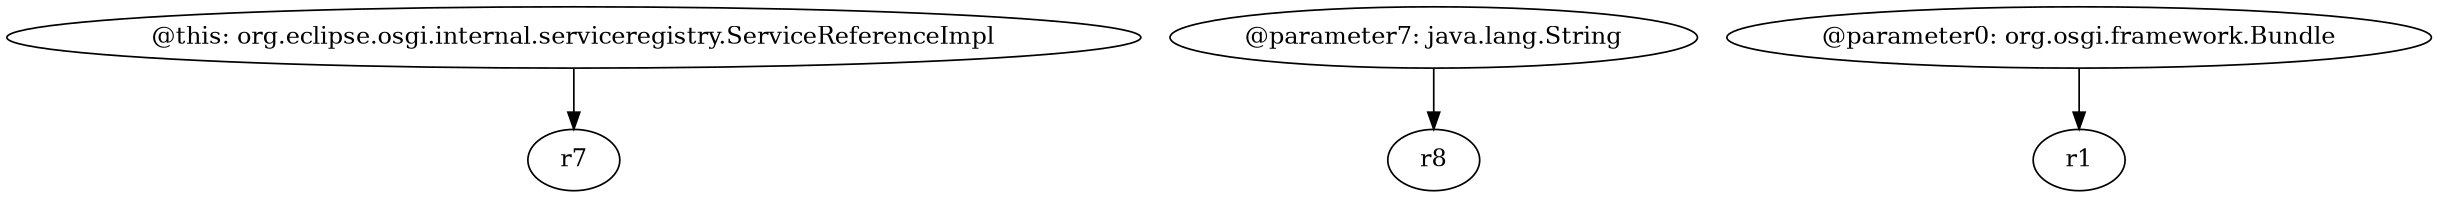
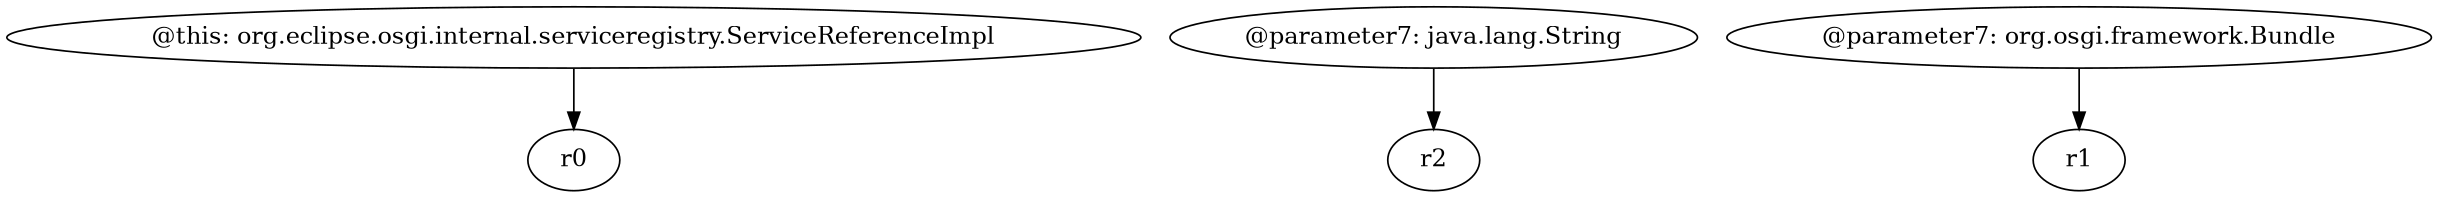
node "@parameter0: org.osgi.framework.Bundle": label "@parameter0: org.osgi.framework.Bundle" -> "@parameter7: org.osgi.framework.Bundle"
node "r7": label "r7" -> "r0"
node "r8": label "r8" -> "r2"
